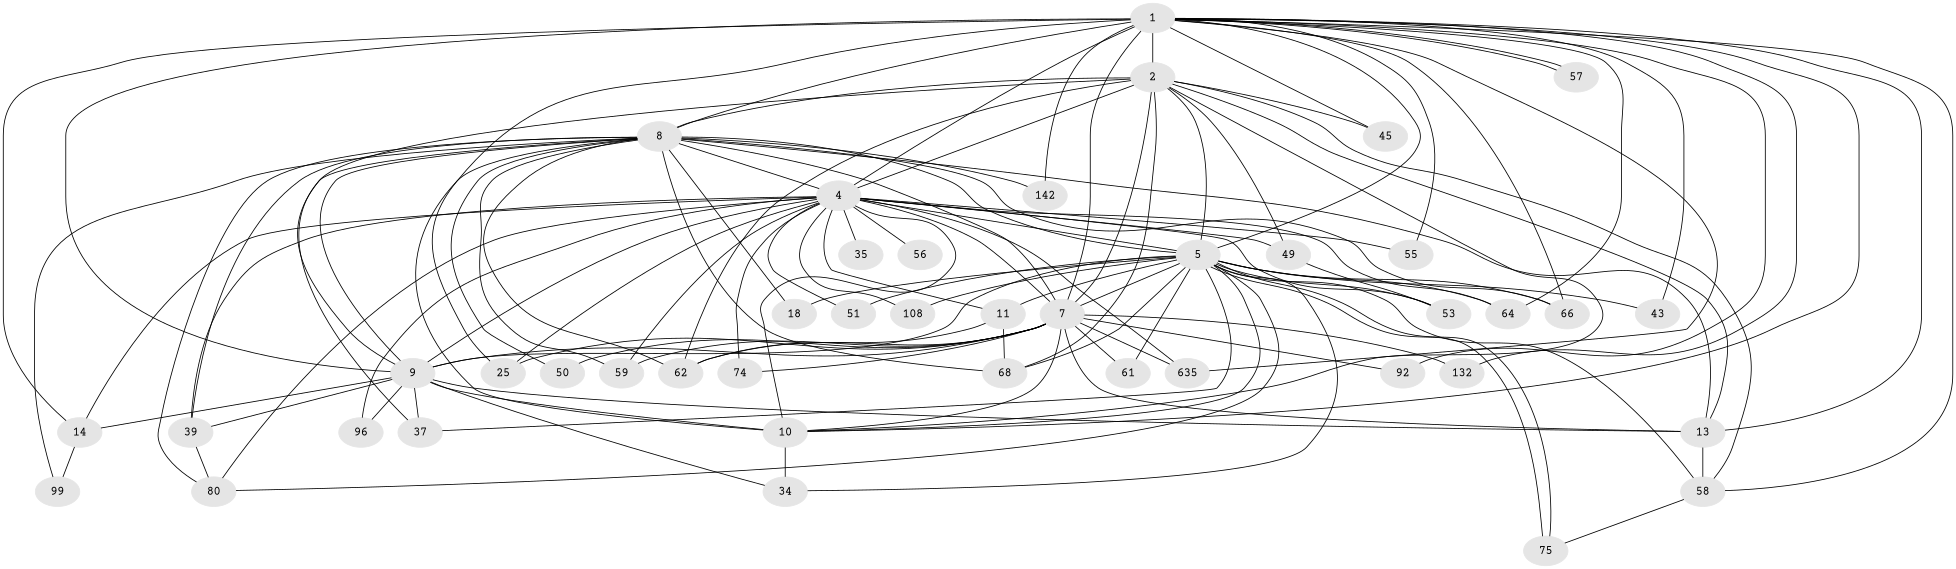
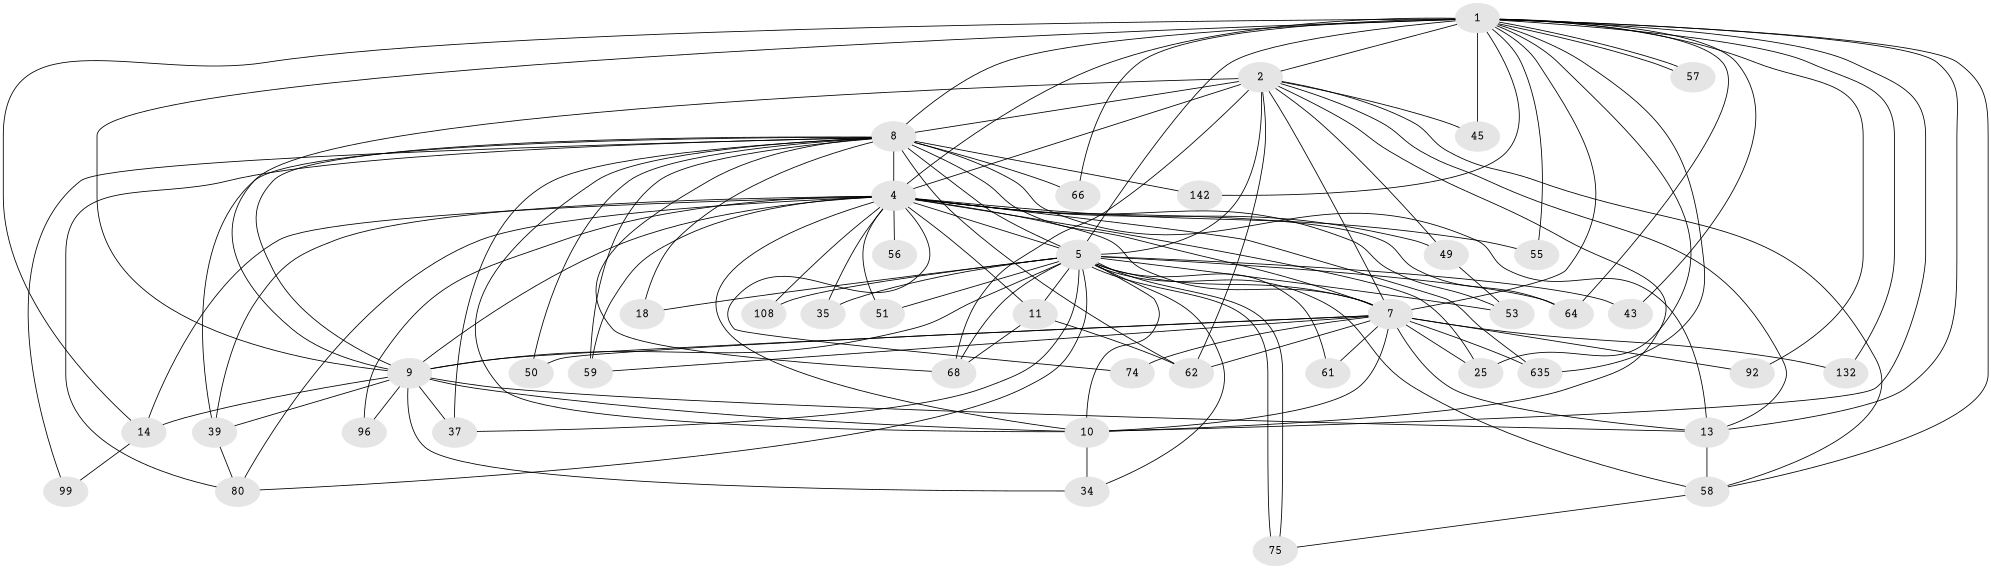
edge "5" -- "66": now "5" -- "35"
